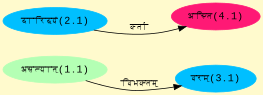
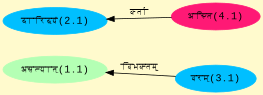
edge "दारिद्र्यं(2.1)" -> "अस्ति(4.1)": reversed
edge "असत्यात्(1.1)" -> "वरम्(3.1)": reversed
